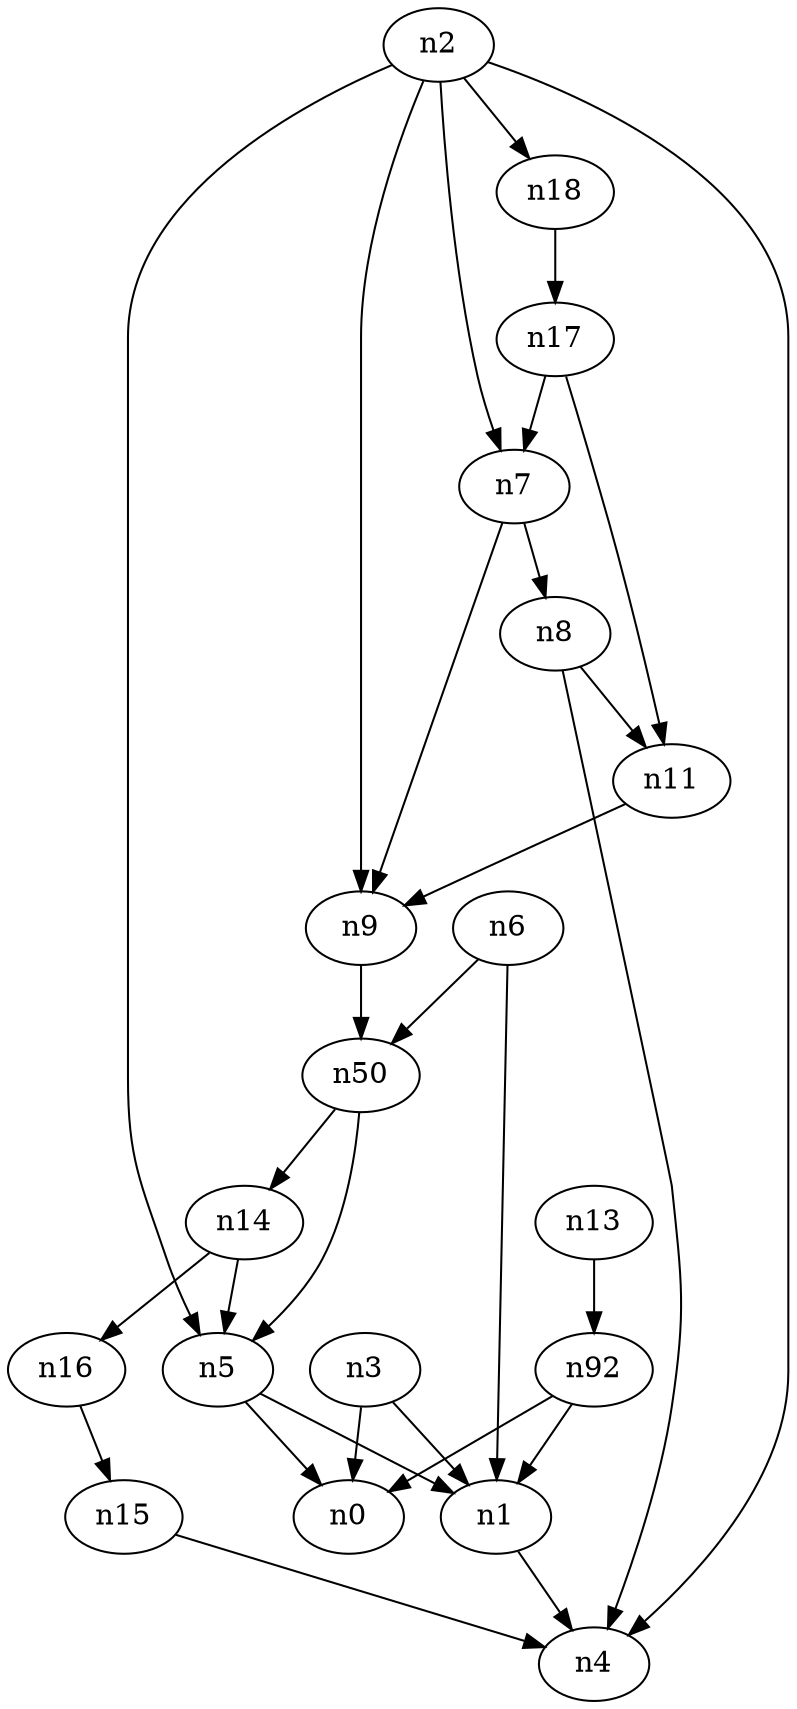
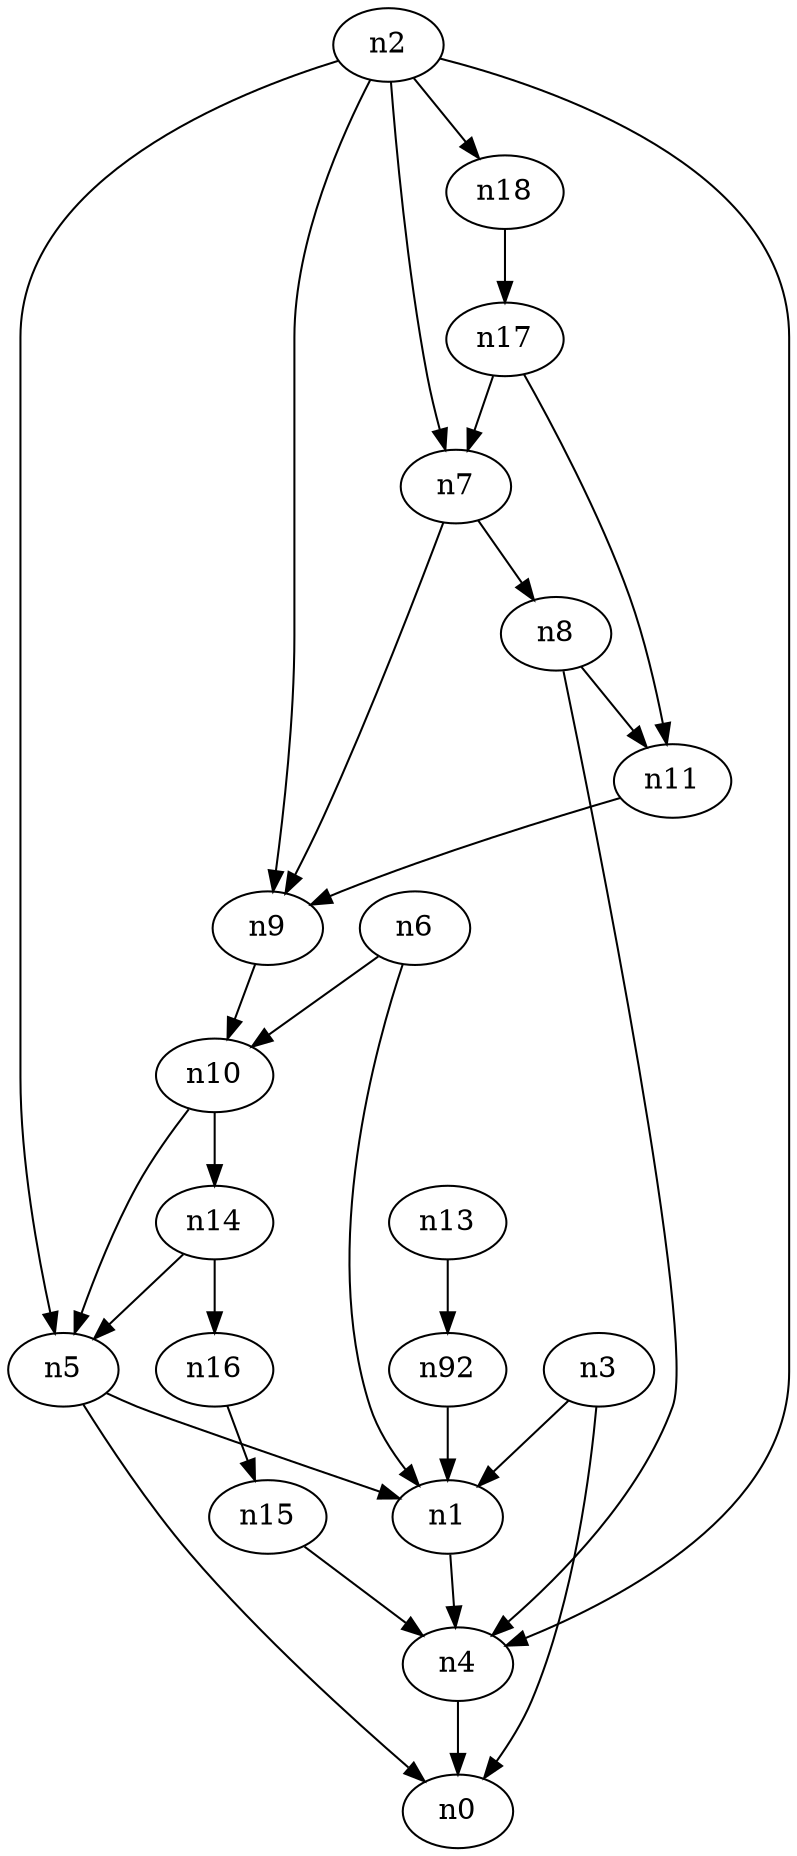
node "n50": label "n50" -> "n10"
edge "n92" -> "n0": now "n4" -> "n0"
